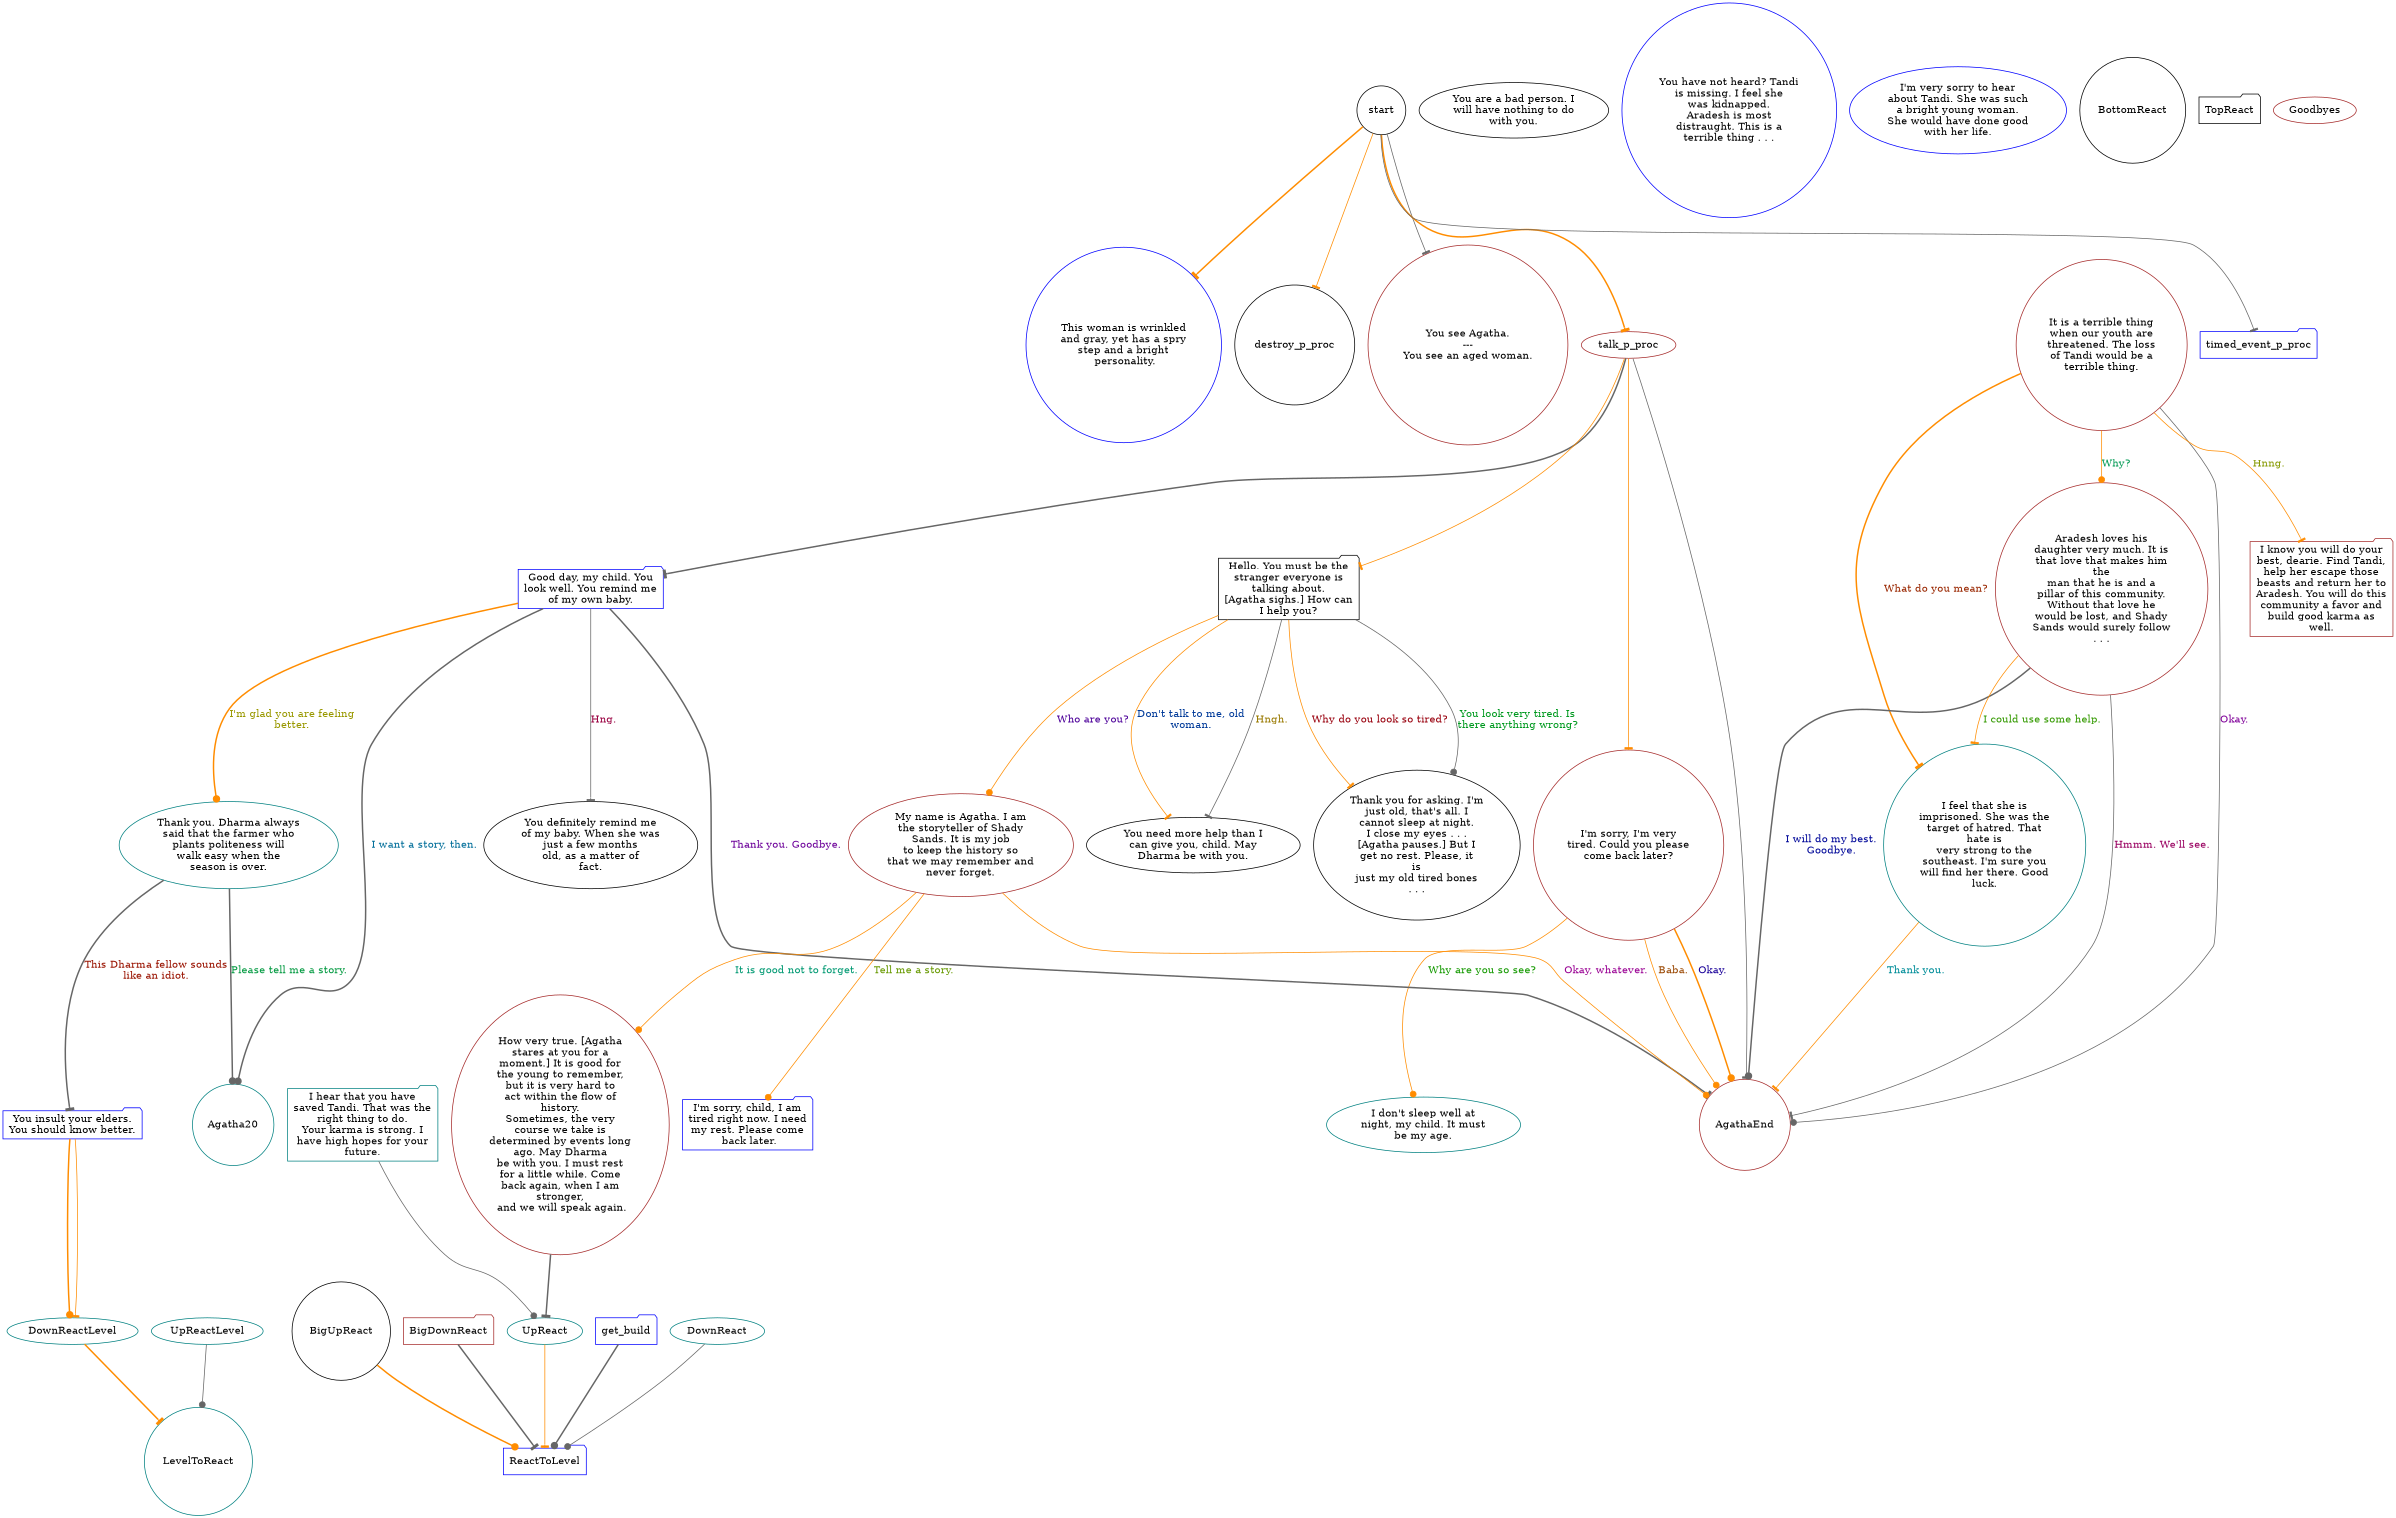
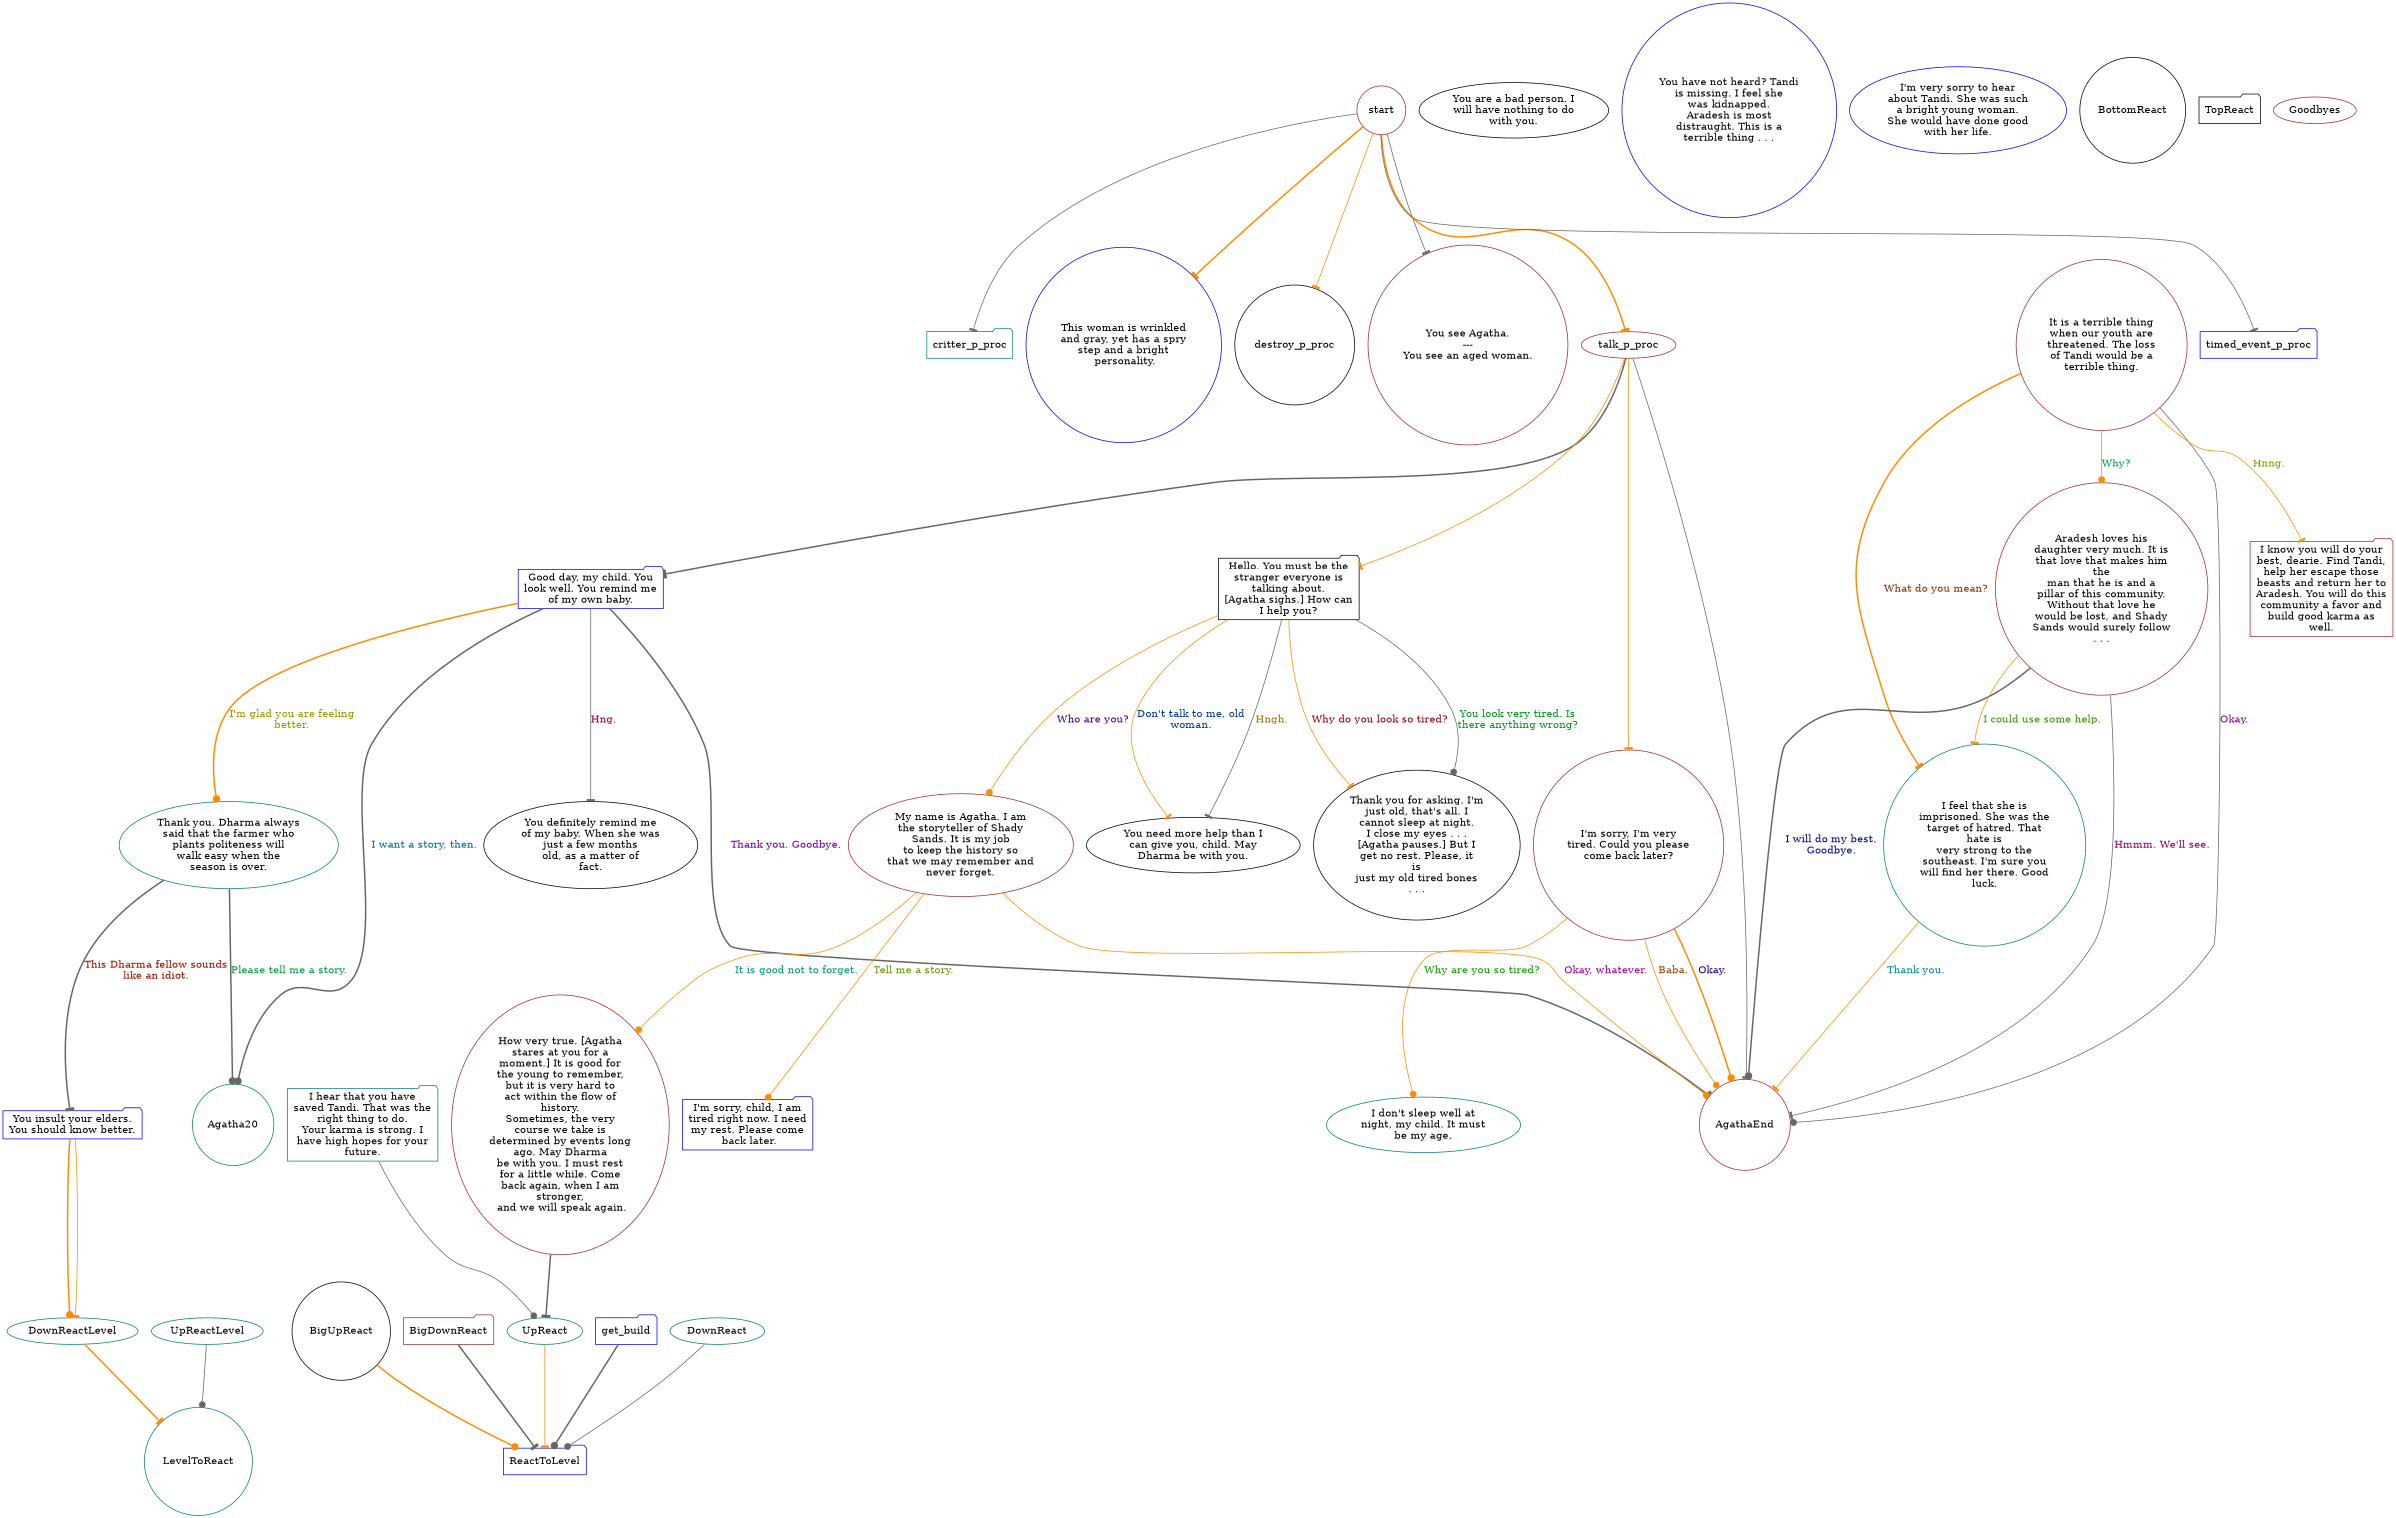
node "start": color black -> brown
node "critter_p_proc": added
edge "I'm sorry, I'm very tired. Could you please come back later?" -> "I don't sleep well at night, my child. It must be my age.": label "Why are you so see?" -> "Why are you so tired?"
